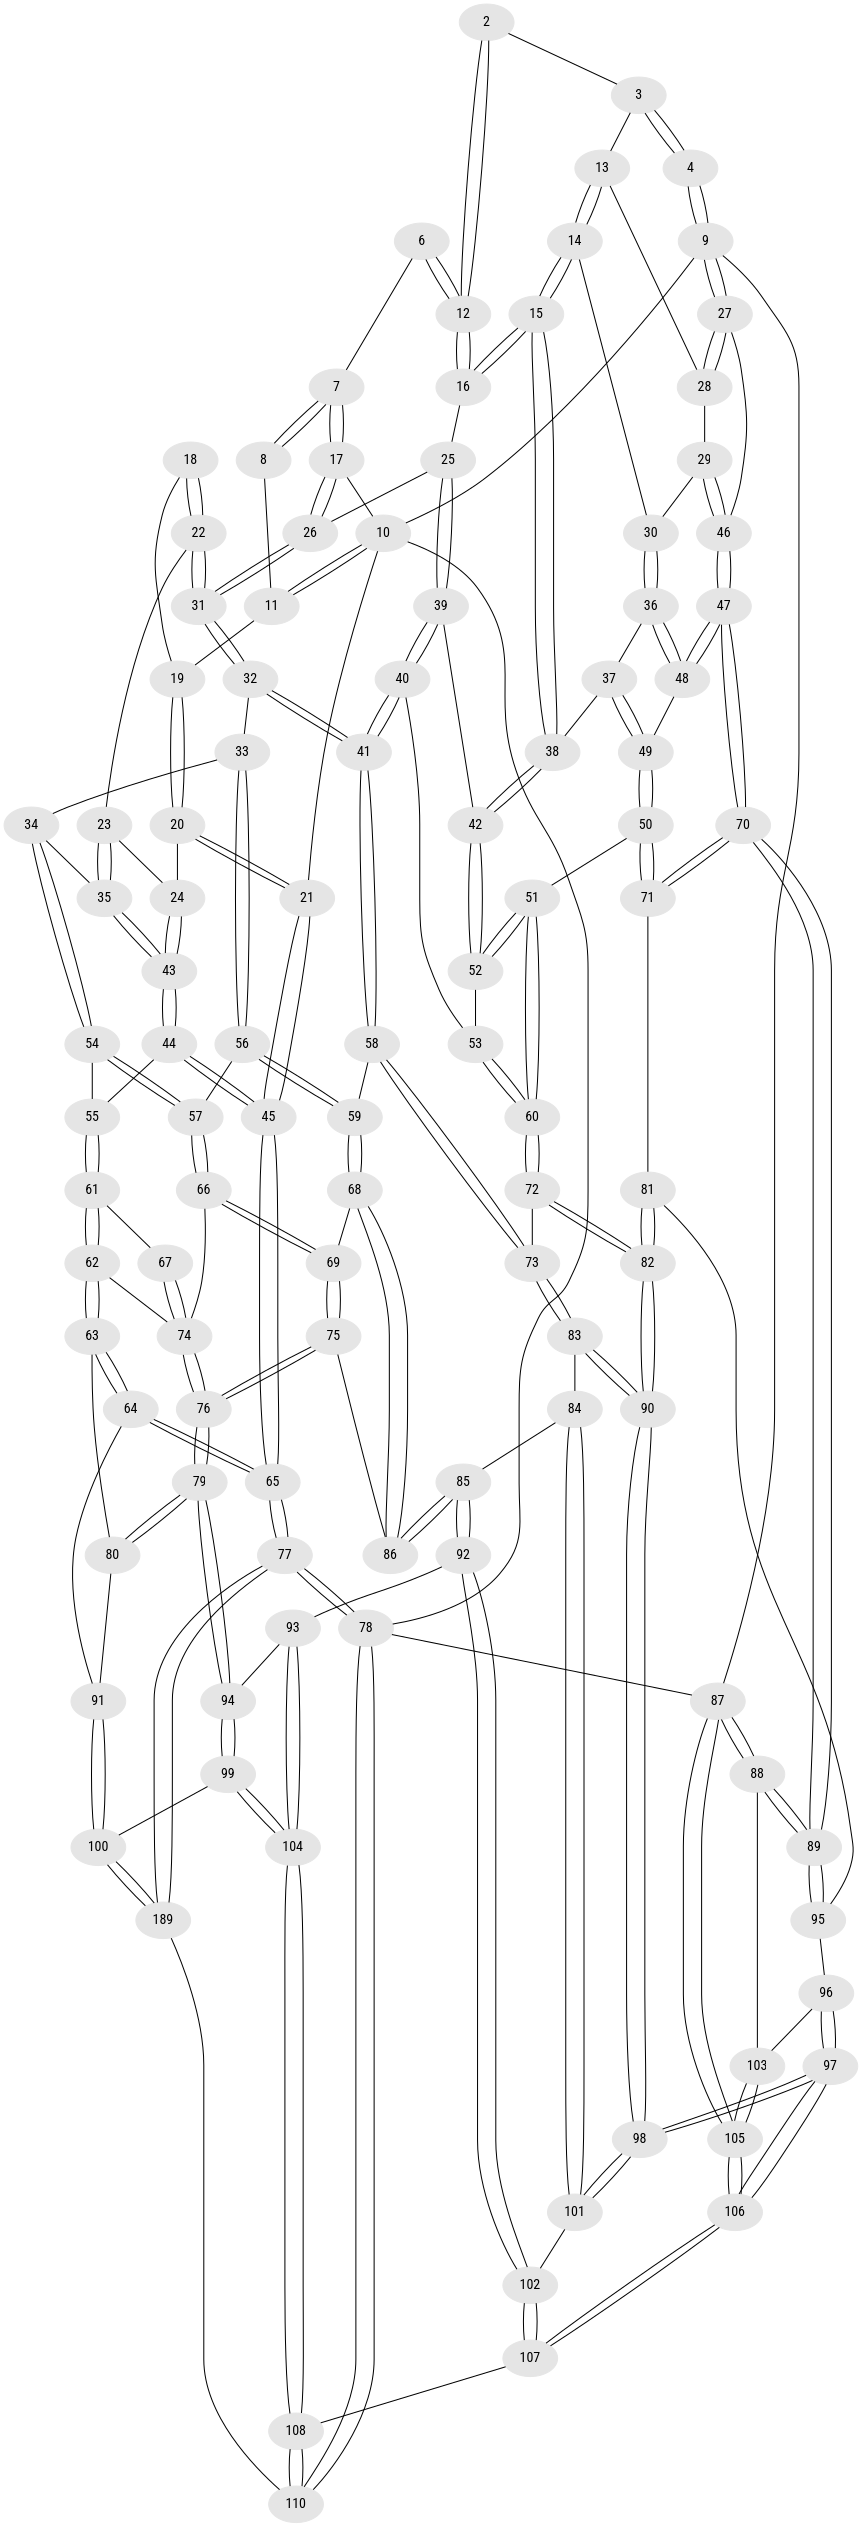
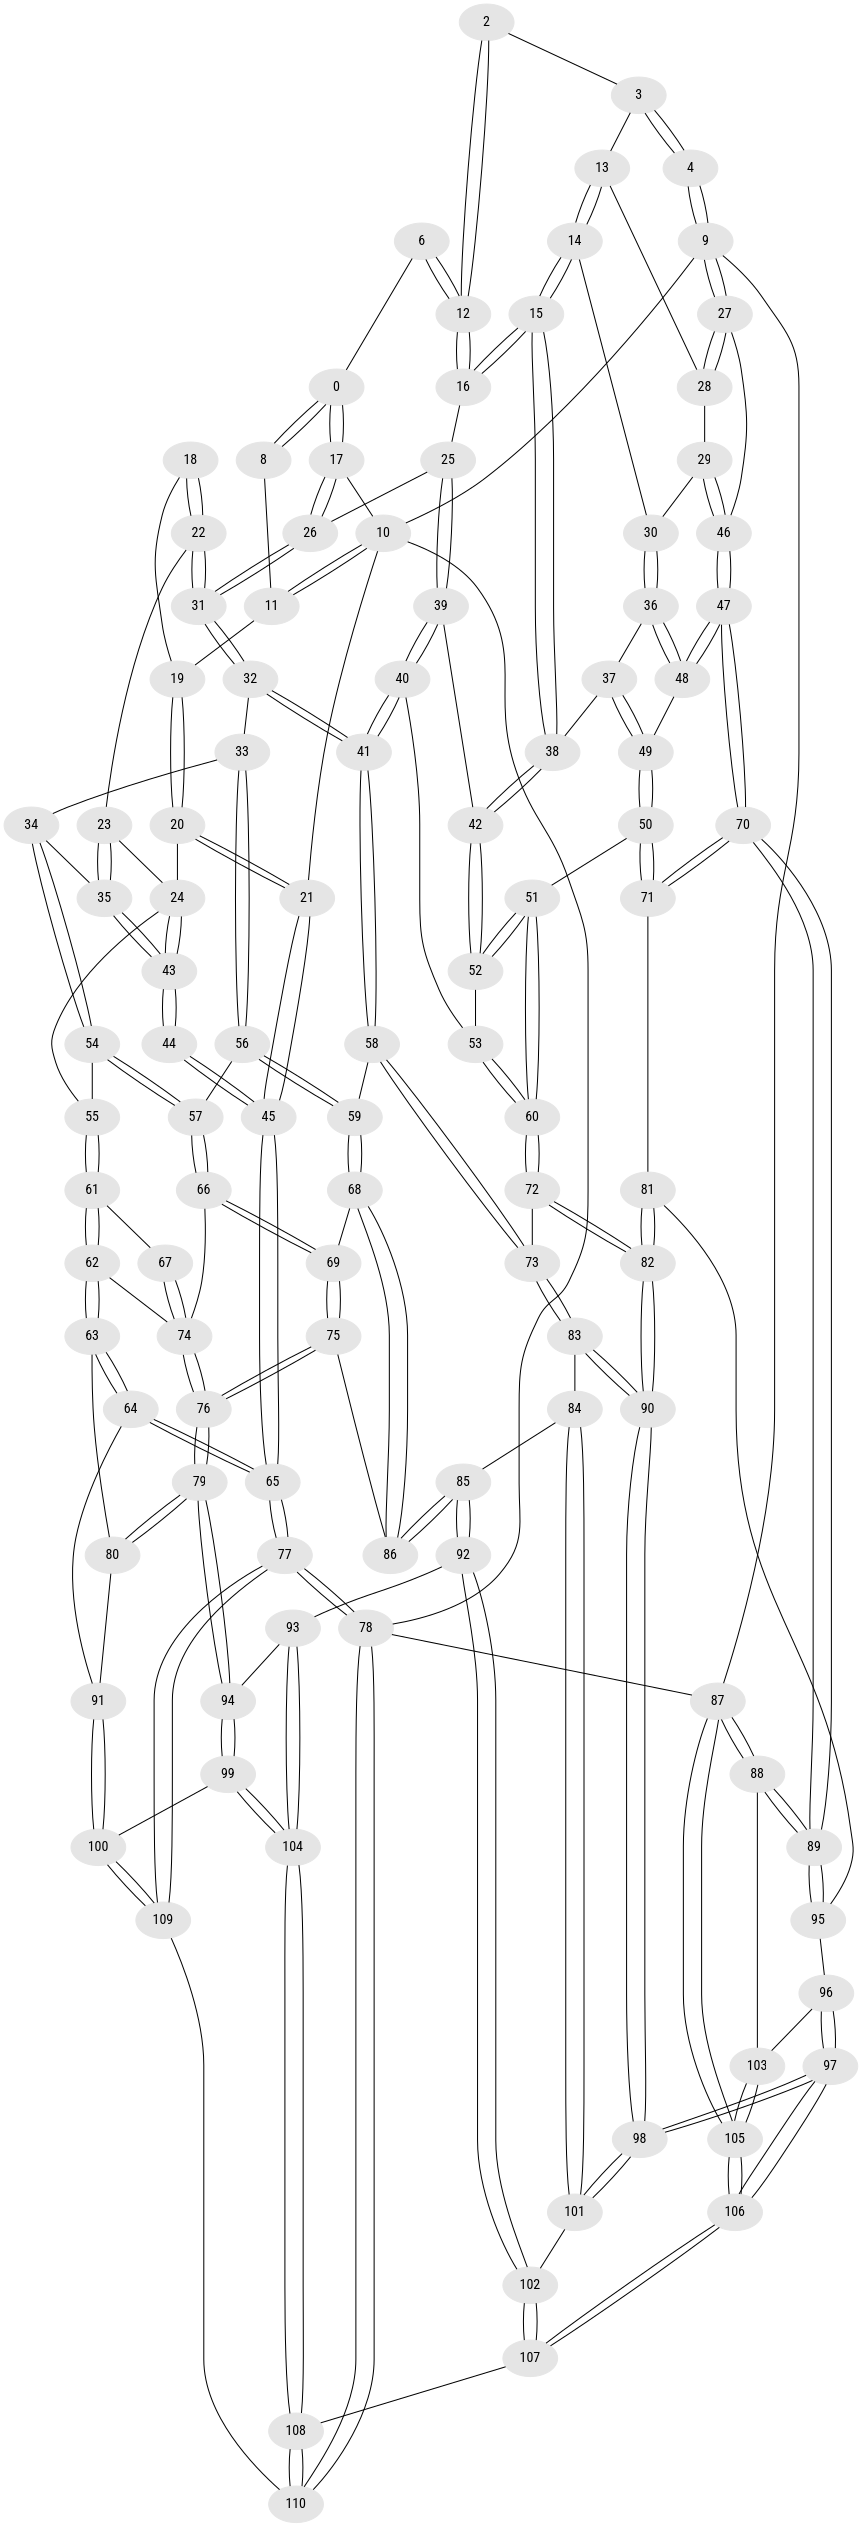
node "7": label "7" -> "0"
edge "44" -- "55": now "24" -- "55"
node "189": label "189" -> "109"
